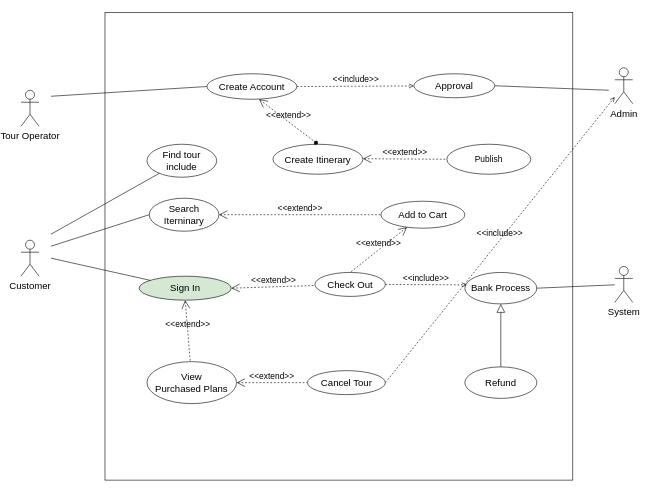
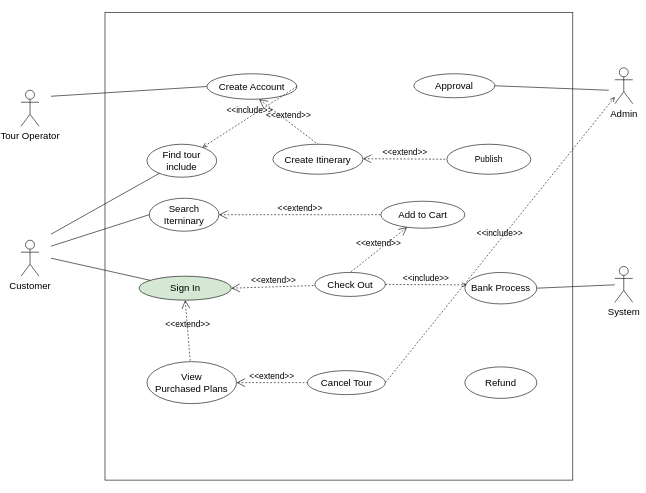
edge "Create Account" -> "Approval": now "Create Account" -> "Find tour include"
edge "Create Account" -- "Create Itinerary": arrowhead diamond -> none
edge "Refund" -> "Bank Process": removed
